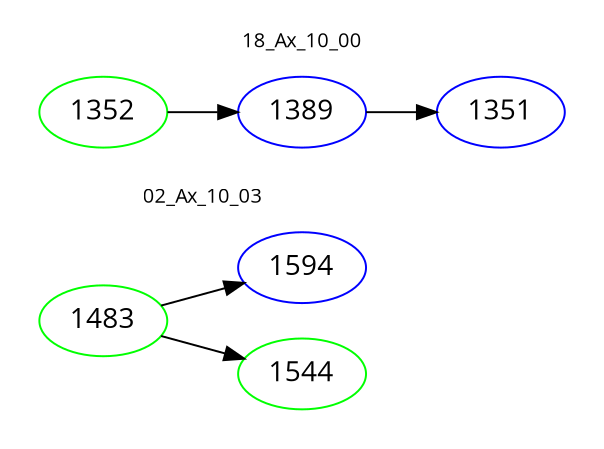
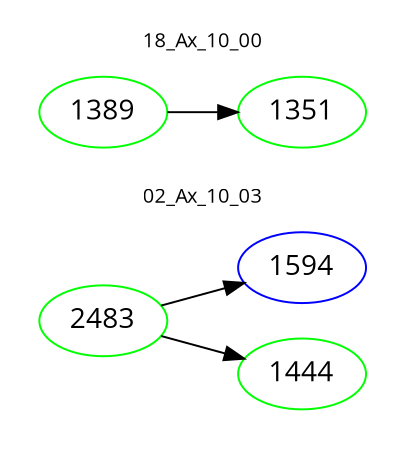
node "1352": removed
node "1389": color blue -> green
node "1351": color blue -> green
node "1483": label "1483" -> "2483"
node "1544": label "1544" -> "1444"
